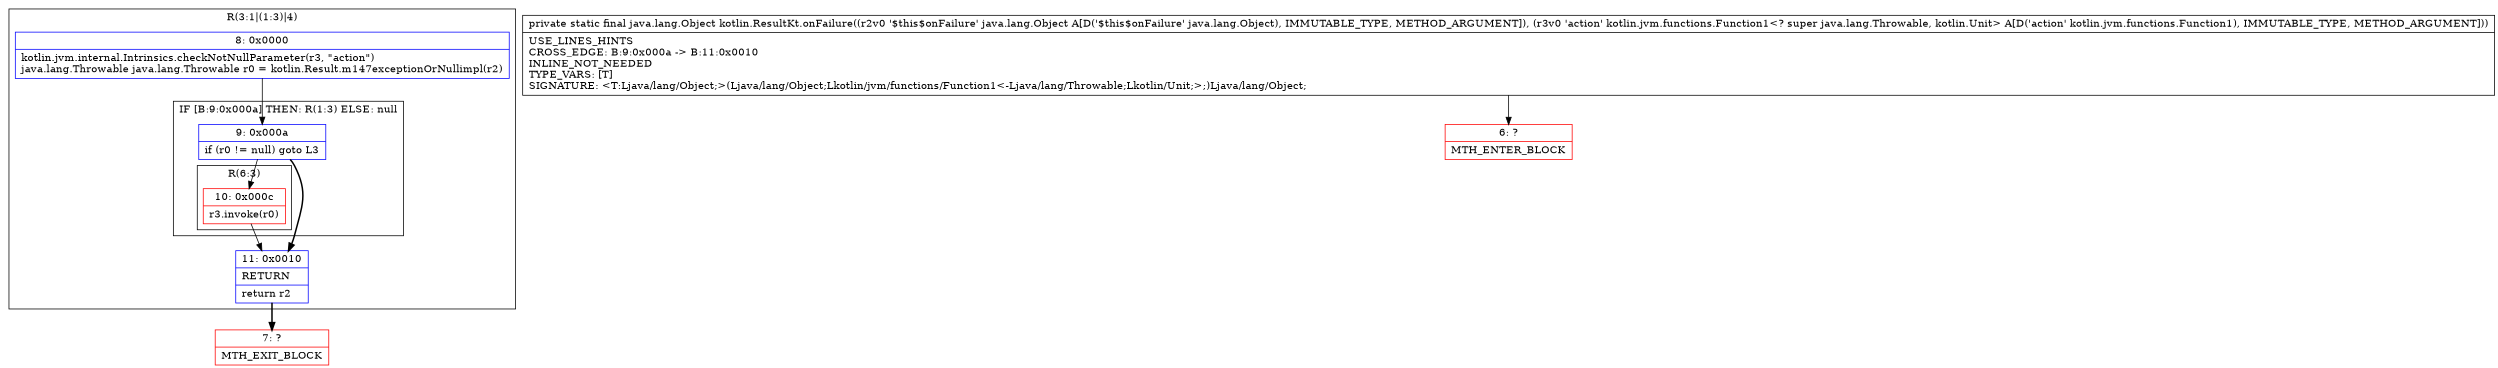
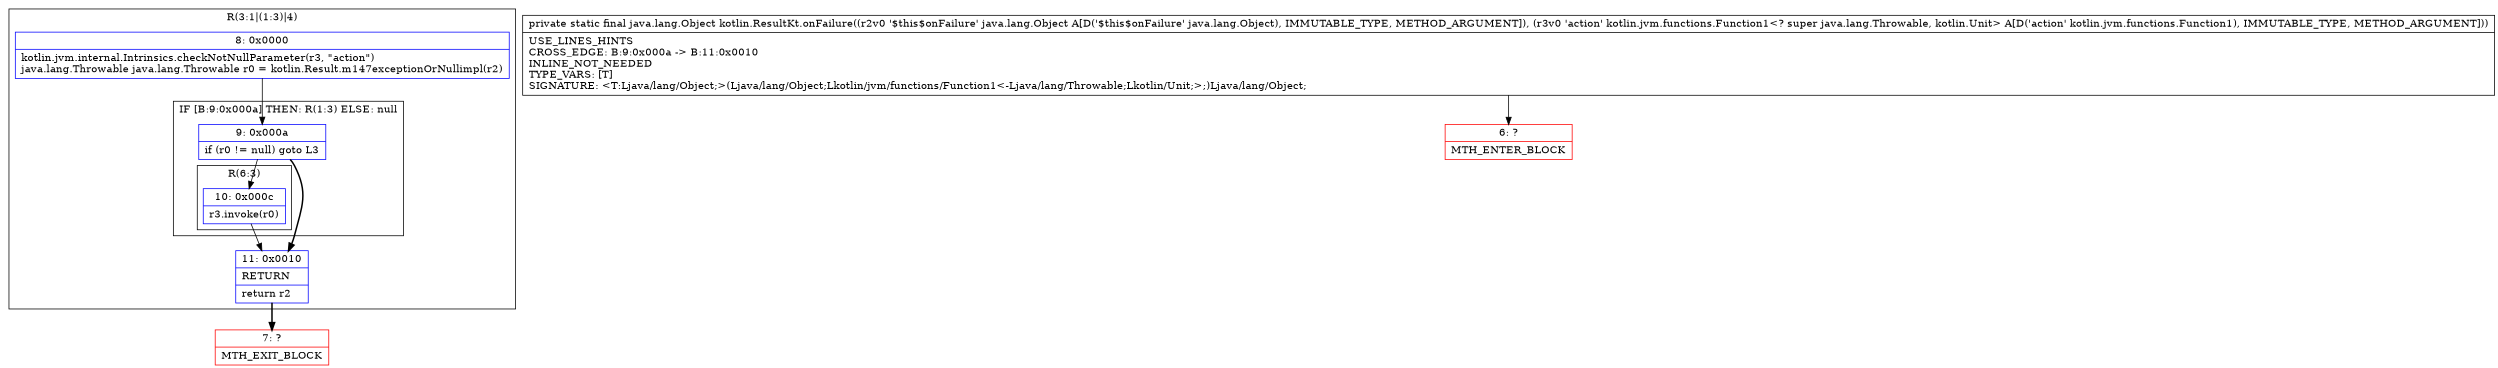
node "10: 0x000c": color red -> blue
